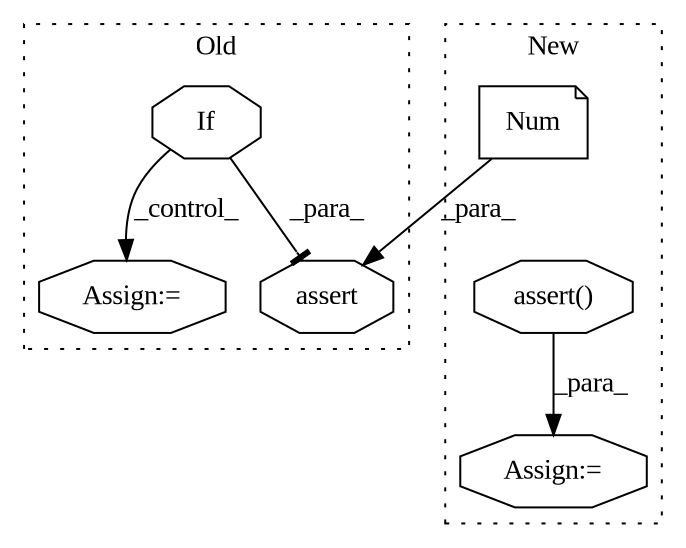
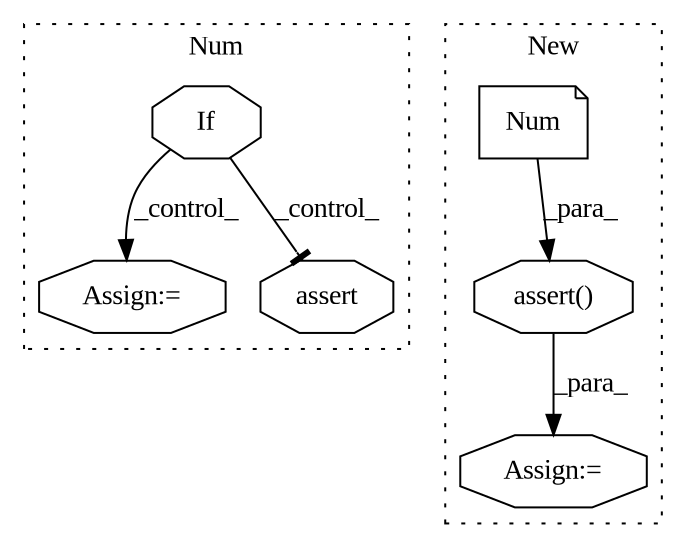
cluster "Old": label "Old" -> "Num"
edge "Num" -> "assert": now "Num" -> "assert()"
edge "If" -> "assert": label "_para_" -> "_control_"
